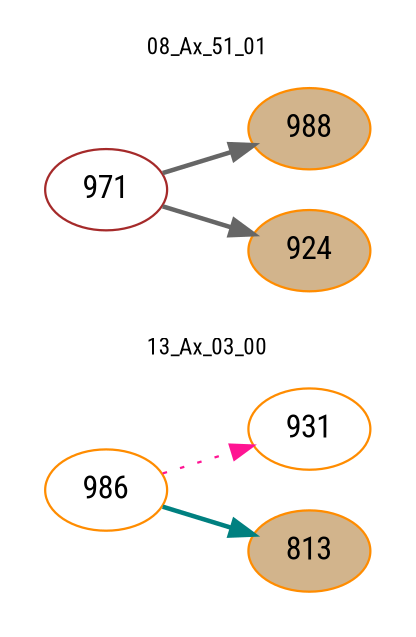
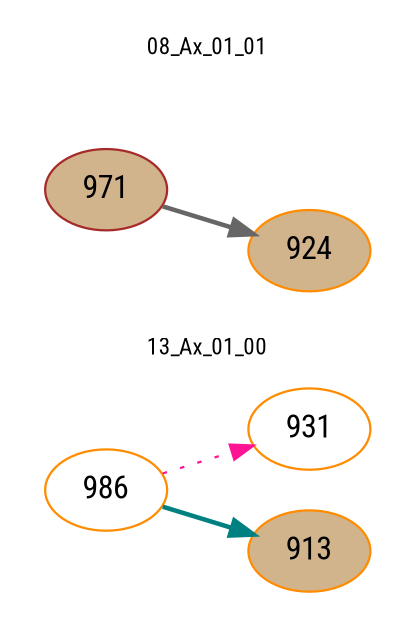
cluster "08_Ax_51_01": label "08_Ax_51_01" -> "08_Ax_01_01"
node "988": removed
node "971": fillcolor white -> tan
cluster "13_Ax_03_00": label "13_Ax_03_00" -> "13_Ax_01_00"
node "813": label "813" -> "913"
